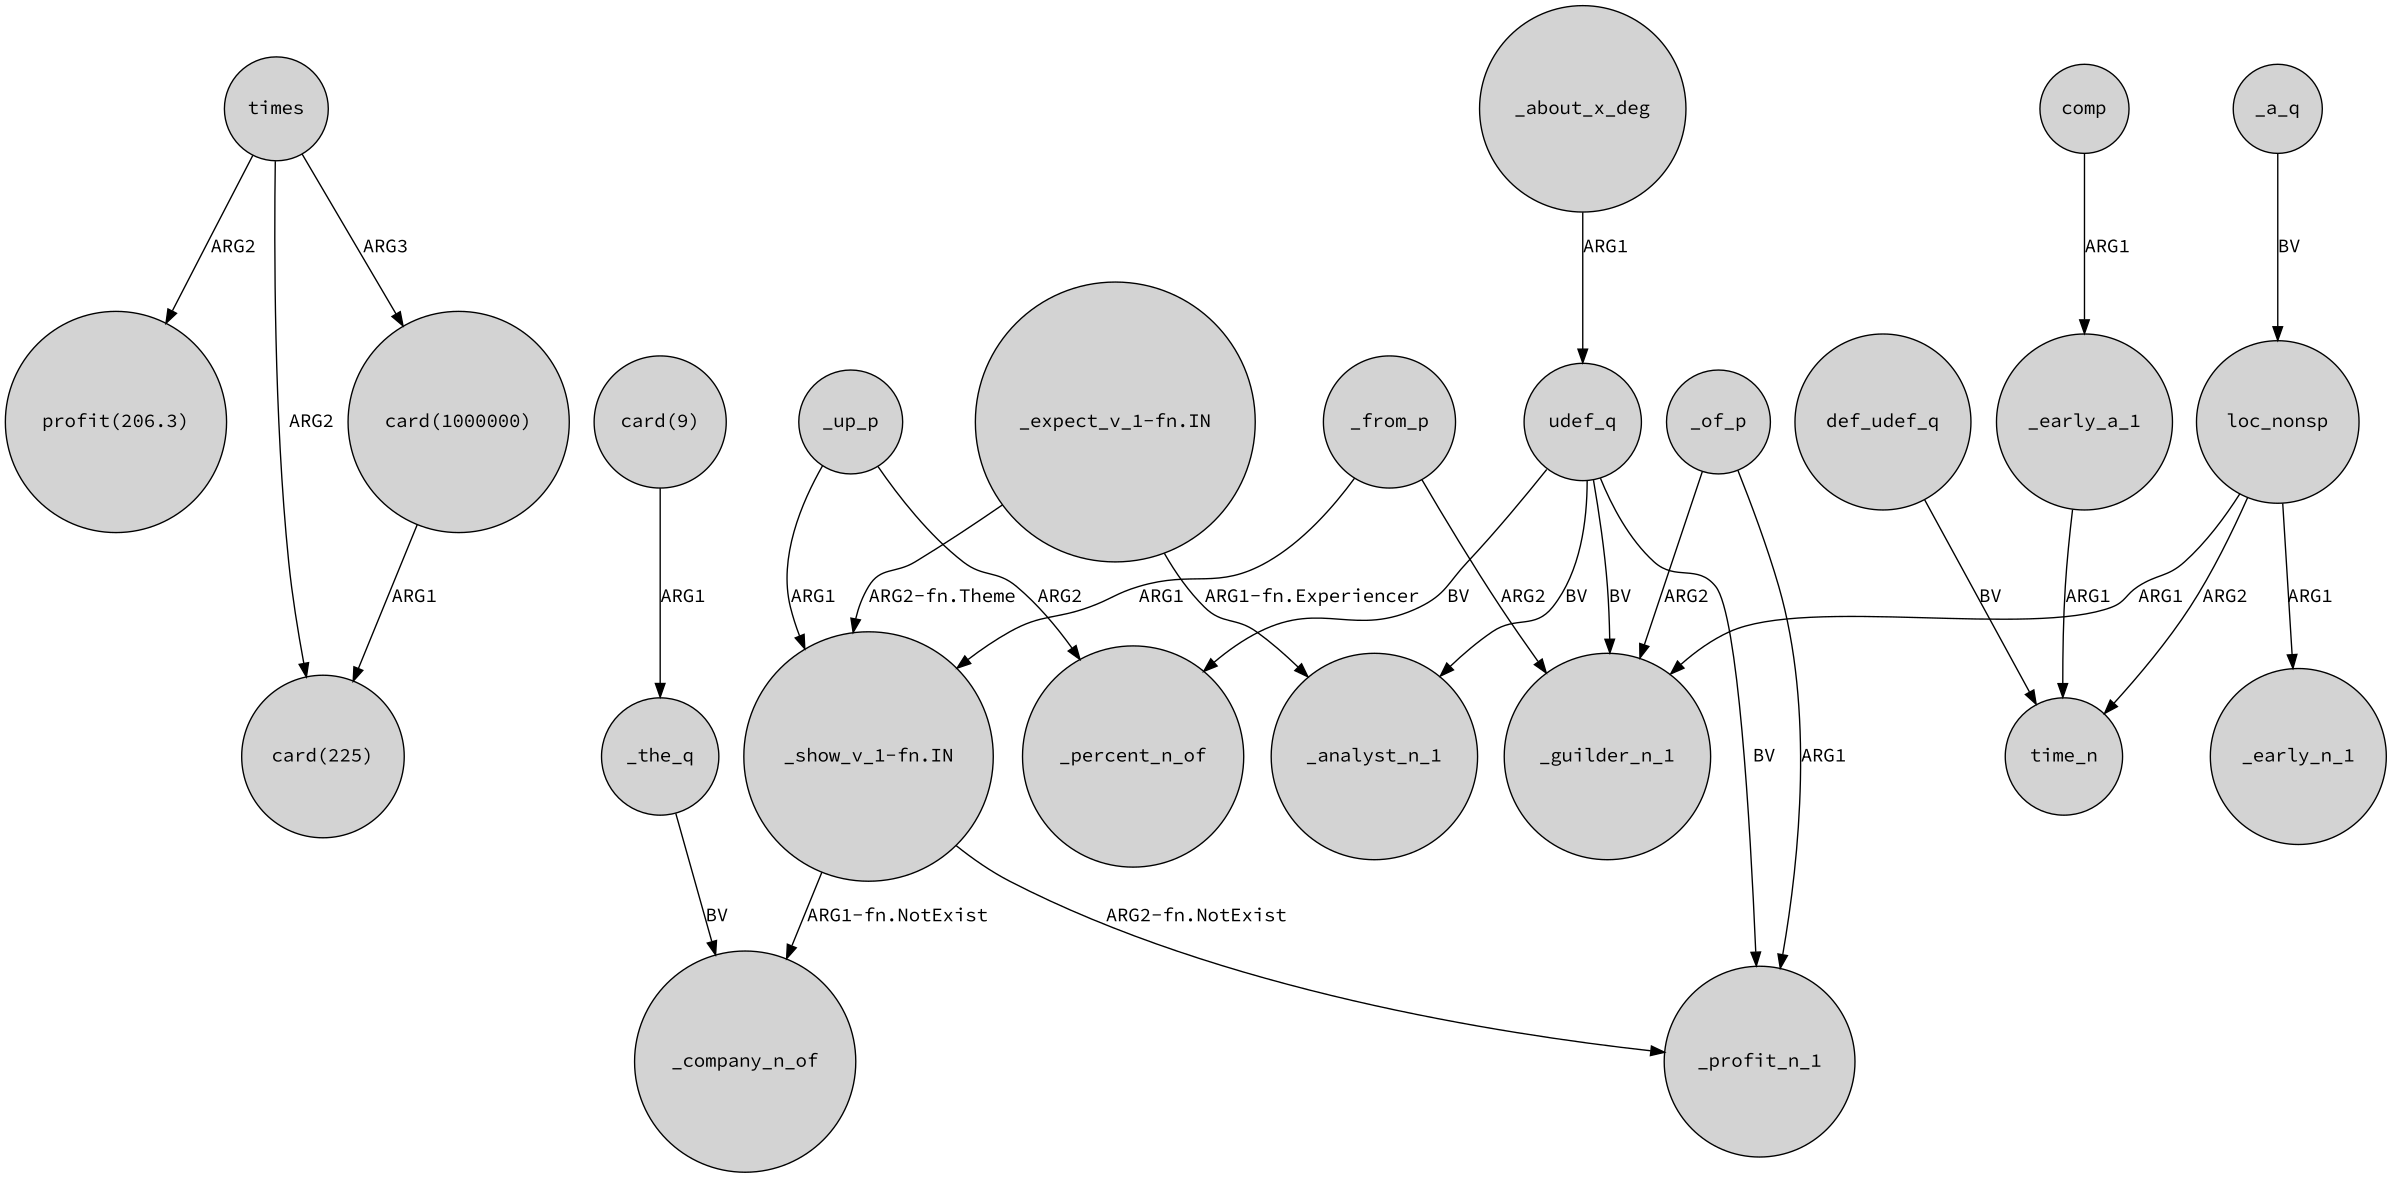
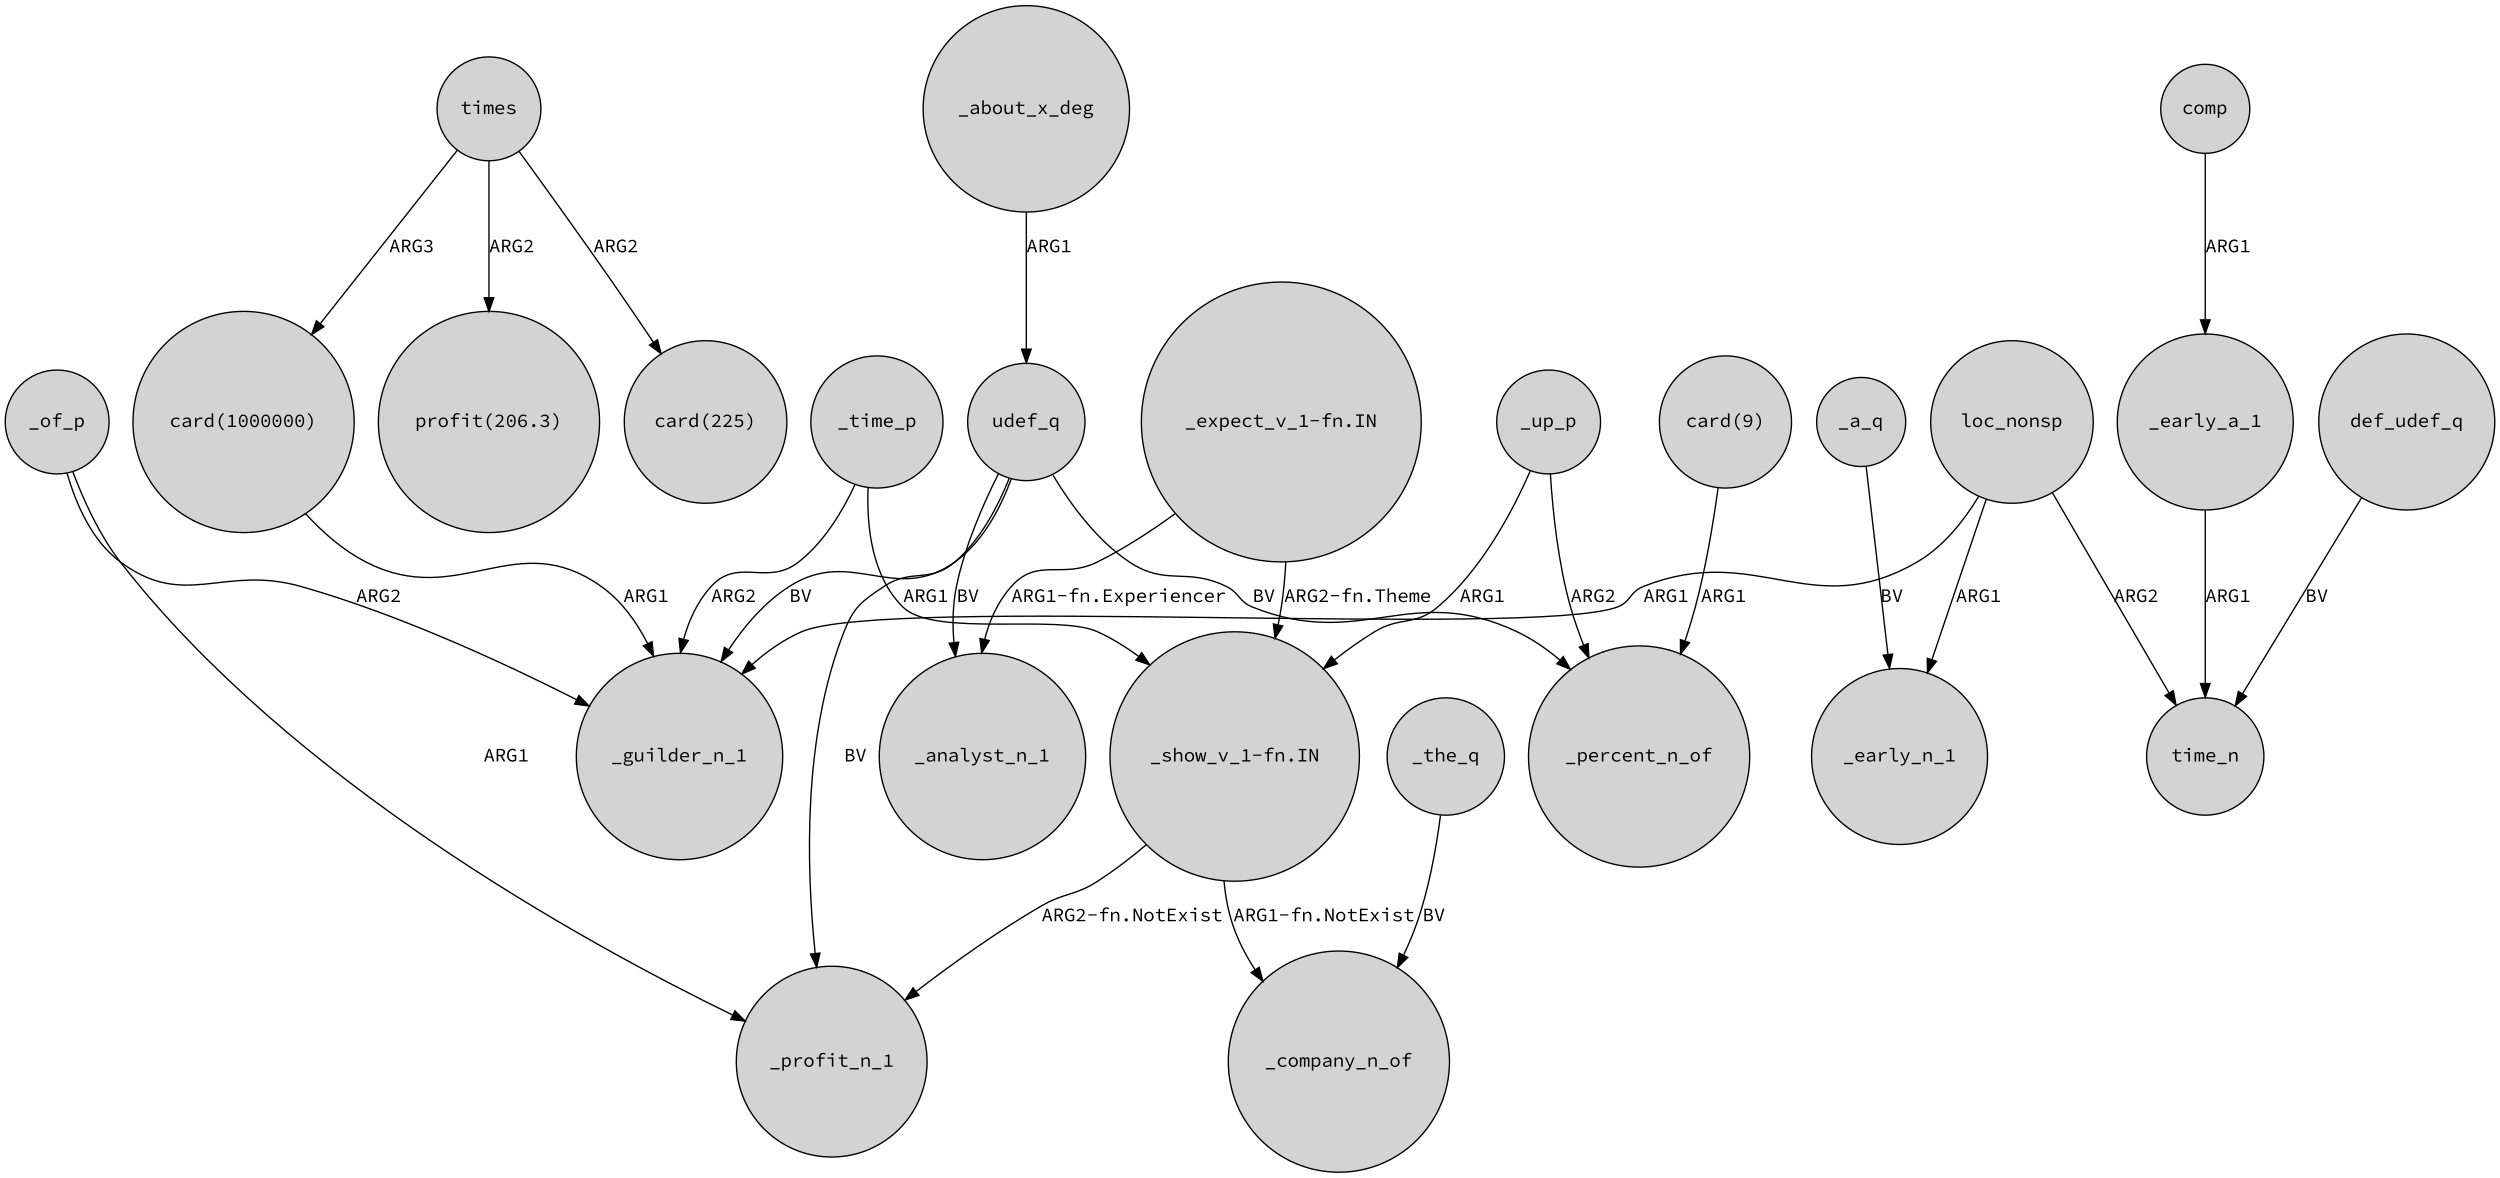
edge "_a_q" -> "loc_nonsp": now "_a_q" -> "_early_n_1"
node "_from_p": label "_from_p" -> "_time_p"
edge "card(9)" -> "_the_q": now "card(9)" -> "_percent_n_of"
edge "card(1000000)" -> "card(225)": now "card(1000000)" -> "_guilder_n_1"
